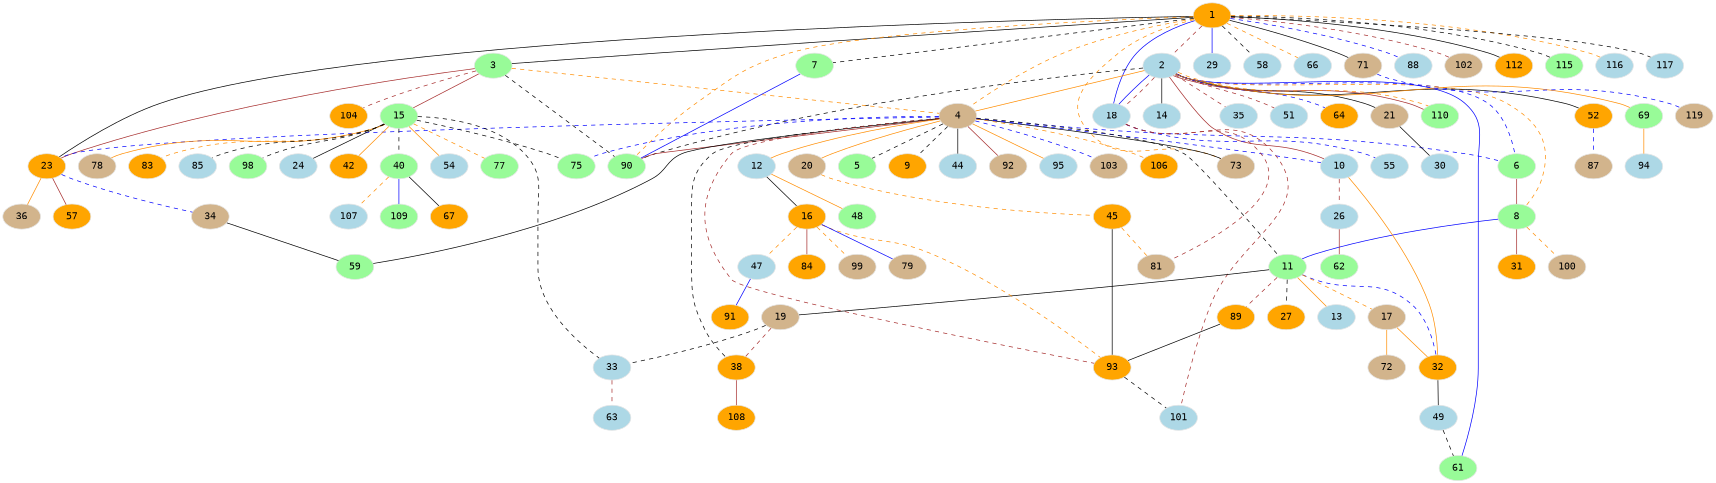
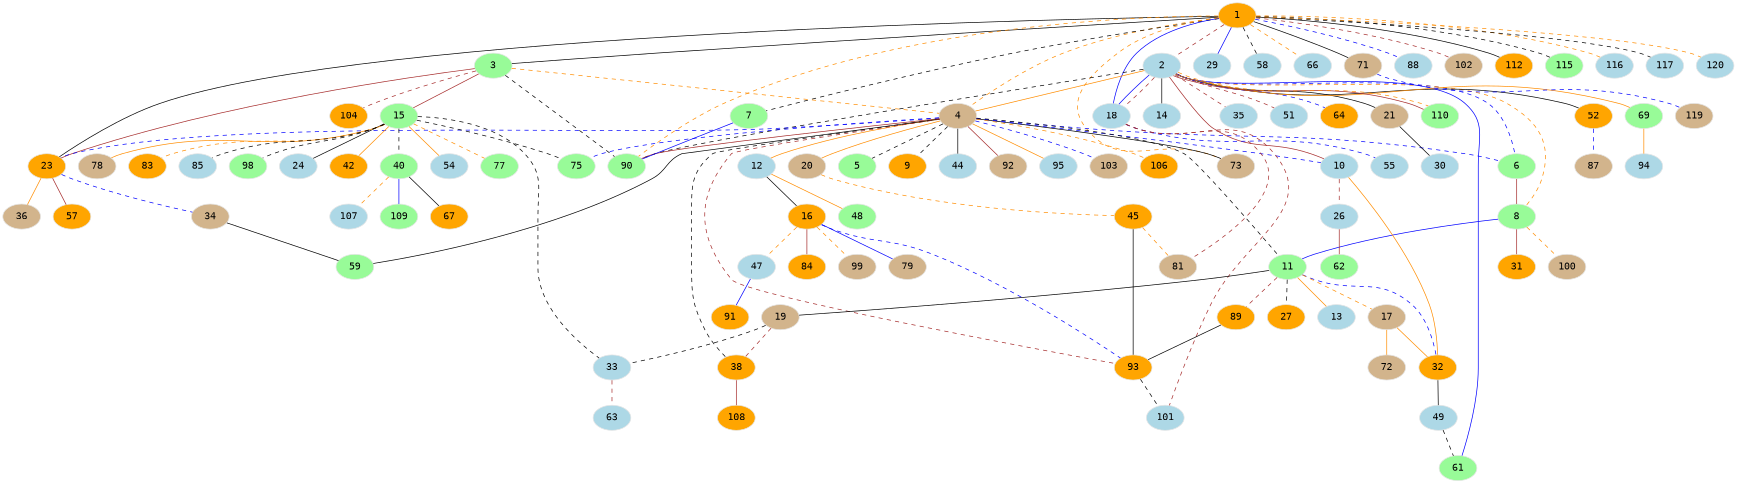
node "120": added
edge "16" -- "93": color darkorange -> blue
